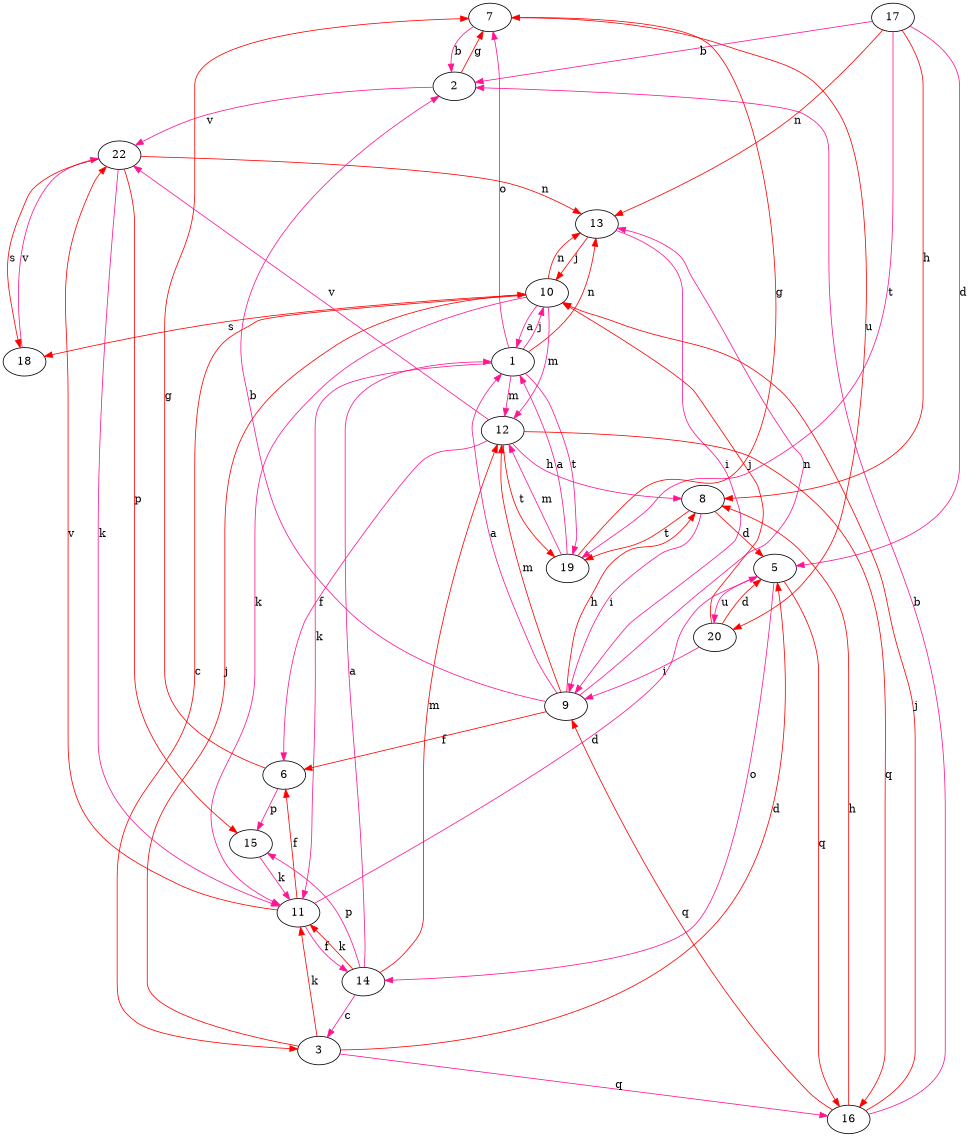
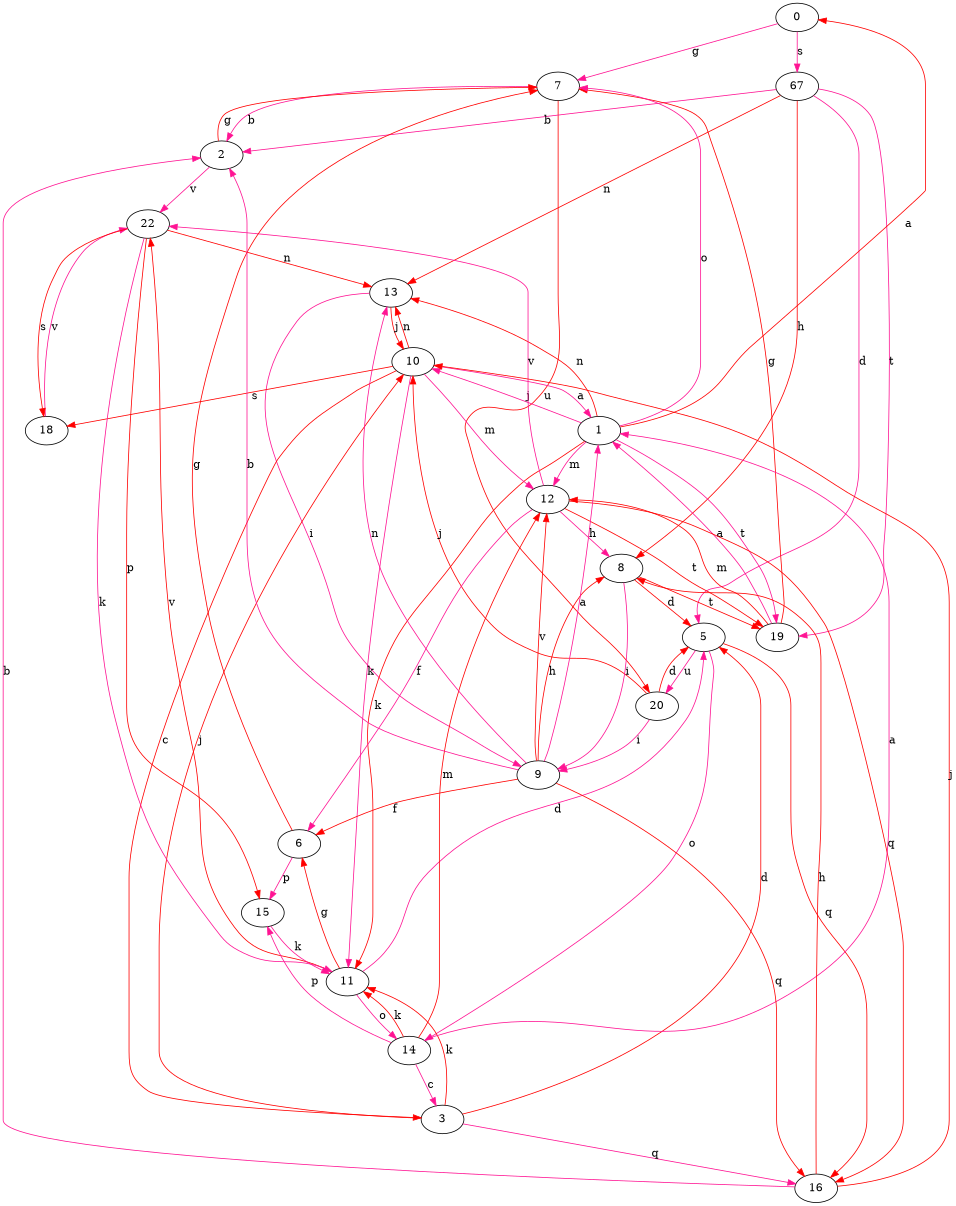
node "0": added
node "17": label "17" -> "67"
edge "19" -> "12": color deeppink -> red
edge "1" -> "11": color deeppink -> red
edge "9" -> "12": label "m" -> "v"
edge "11" -> "6": label "f" -> "g"
edge "16" -> "9": reversed
edge "11" -> "14": label "f" -> "o"
